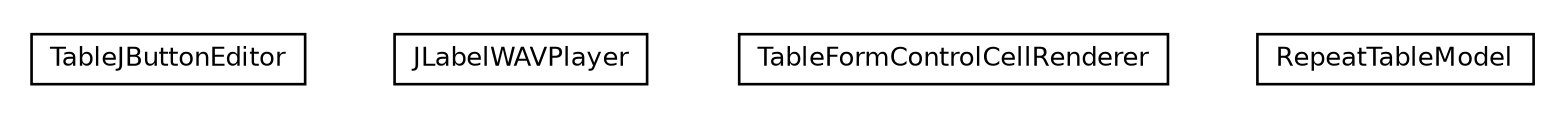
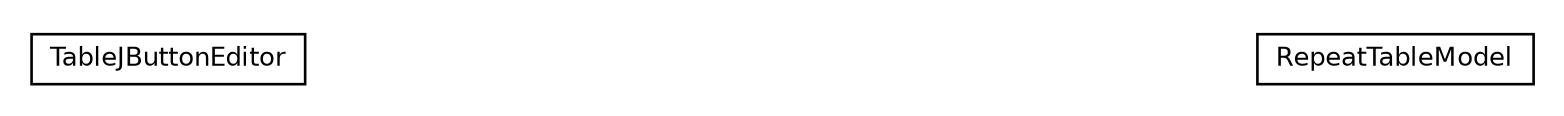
node "JLabelWAVPlayer": removed
node "TableFormControlCellRenderer": removed
